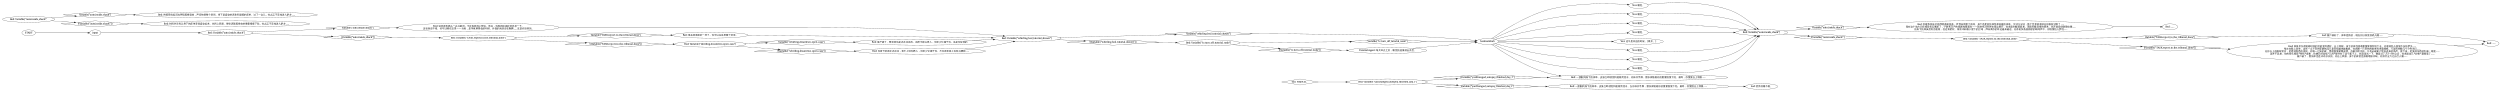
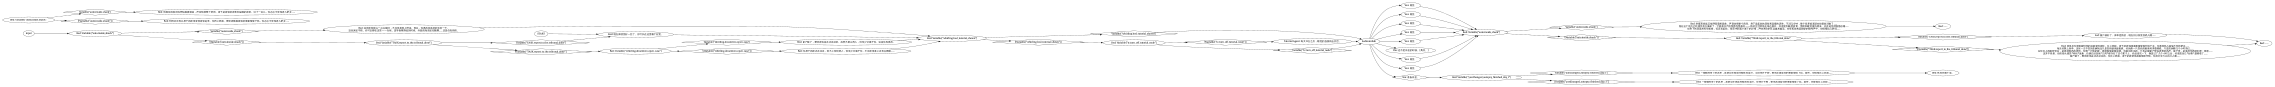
edge "START" -> "input": now "START" -> "Bed: 现在床感觉好一些了。你可以在这里睡个好觉。"
edge "bedmainhub" -> "Bed: 一接触到身下的床单，皮肤立即感觉到粗糙而湿冷。你伸开手脚，整张床随着你的重量慢慢下陷。最终，你慢慢合上双眼……": now "bedmainhub" -> "You: 准备休息。"
